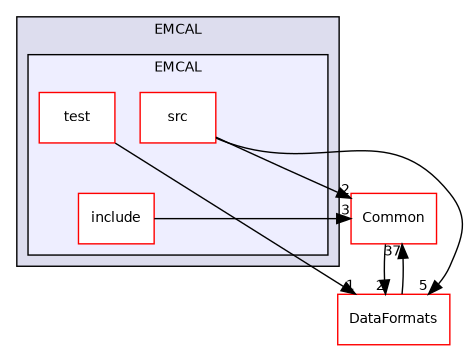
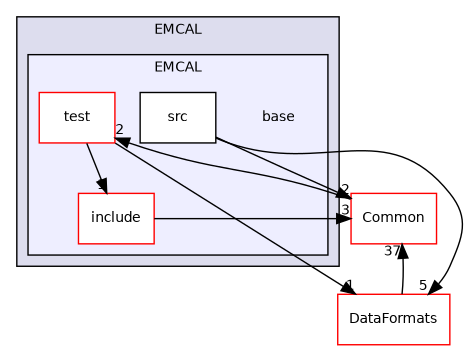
node "src": color red -> black
node "base": added
edge "test" -> "include": added
edge "Common" -> "DataFormats": now "Common" -> "test"
